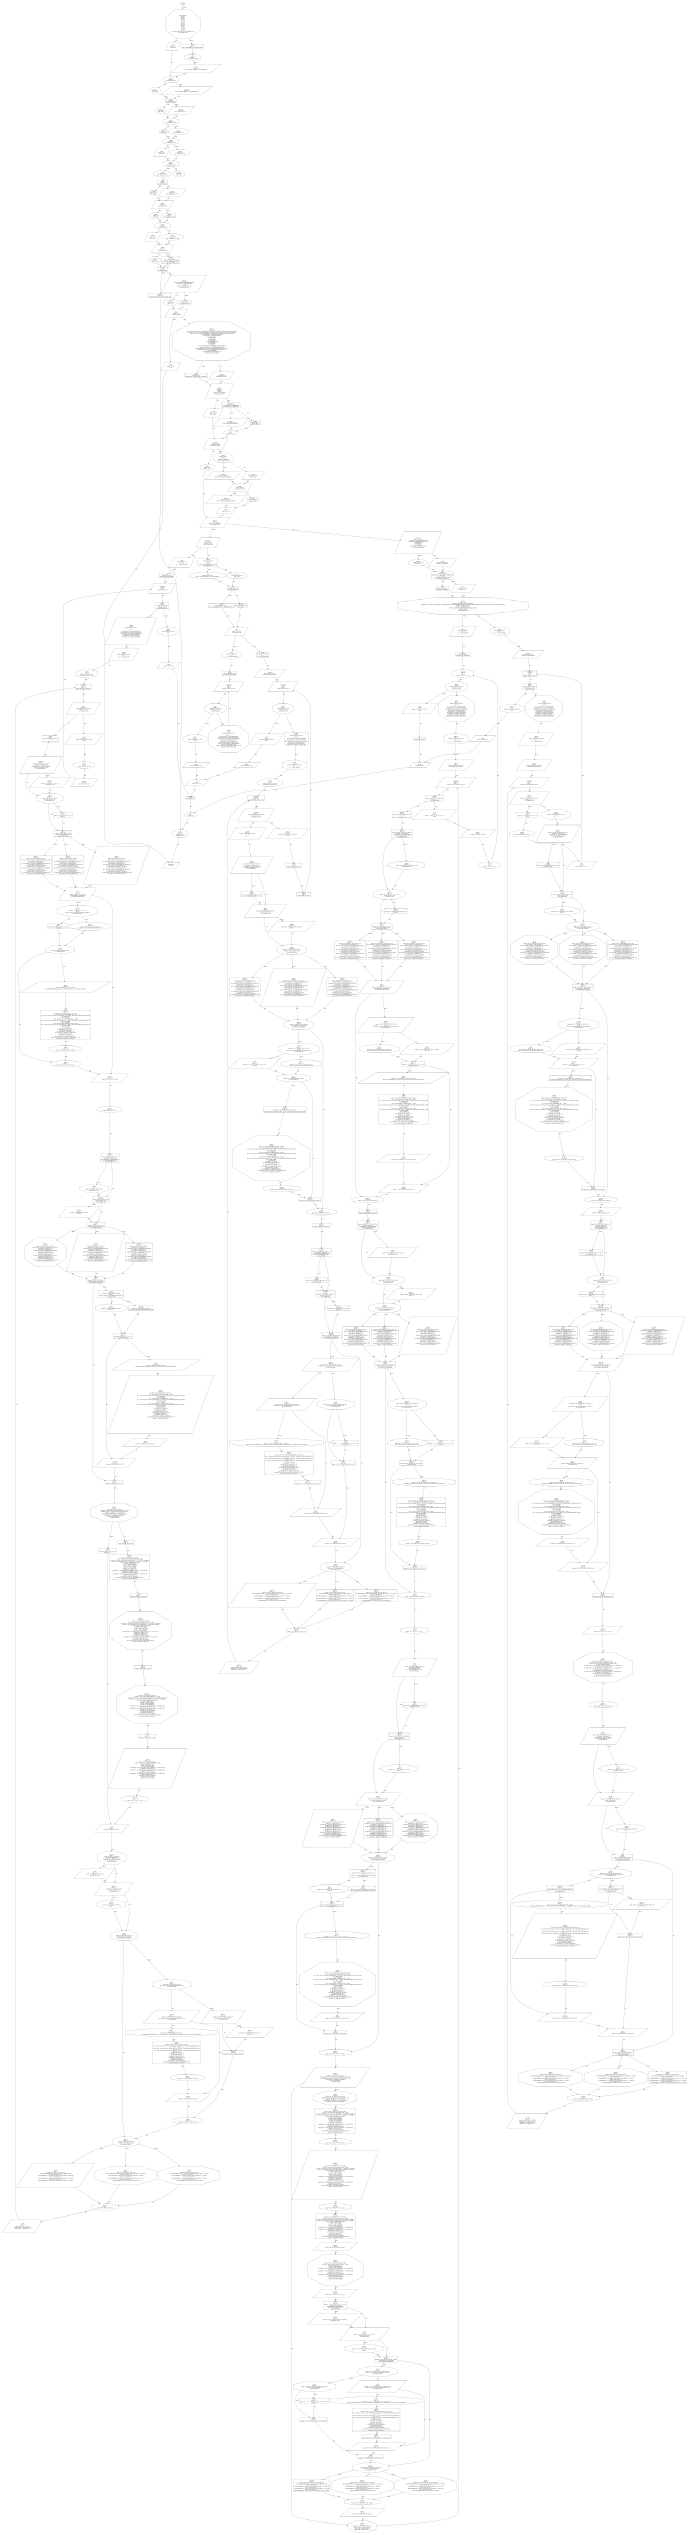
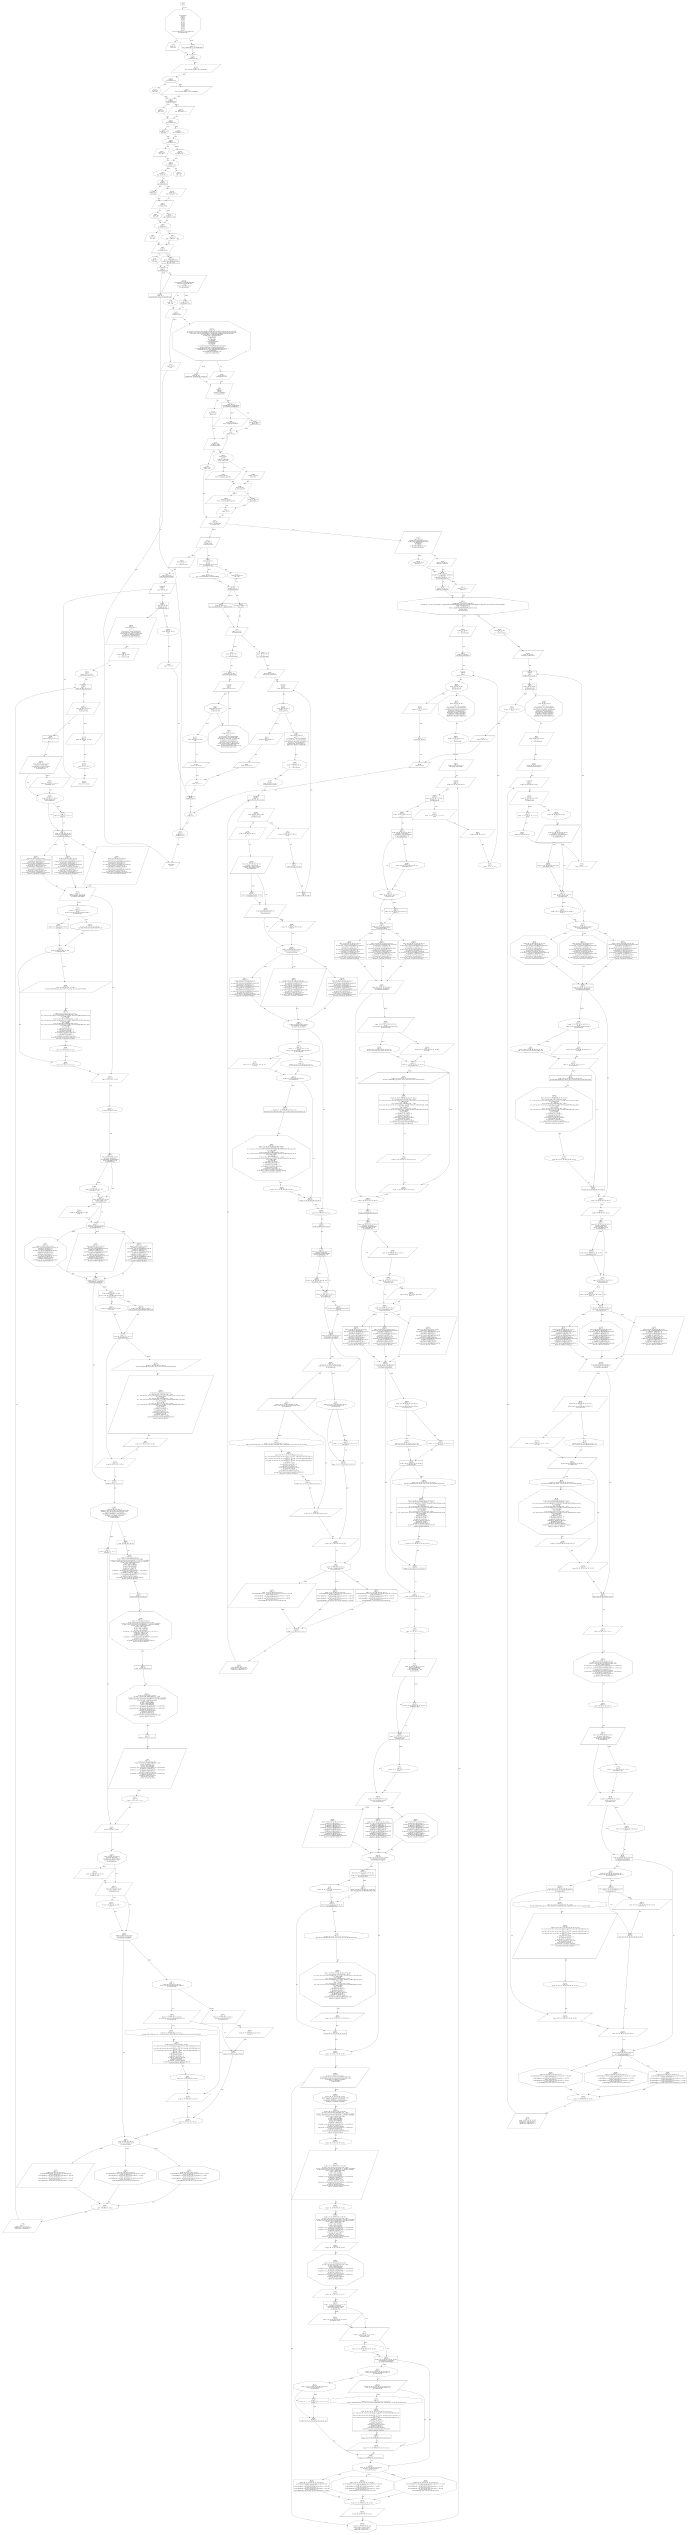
edge "(67795) Scopes: 2, 0 tmp = false" -> "(67799) Scopes: 0 @:cond-branch tmp": now "(67795) Scopes: 2, 0 tmp = false" -> "(67796) Scopes: 0 @:cond-branch tmp"
edge "(67941) Scopes: 89, 87, 40, 24, 0 tmp = false" -> "(67942) Scopes: 87, 40, 24, 0 @:cond-branch tmp": reversed
